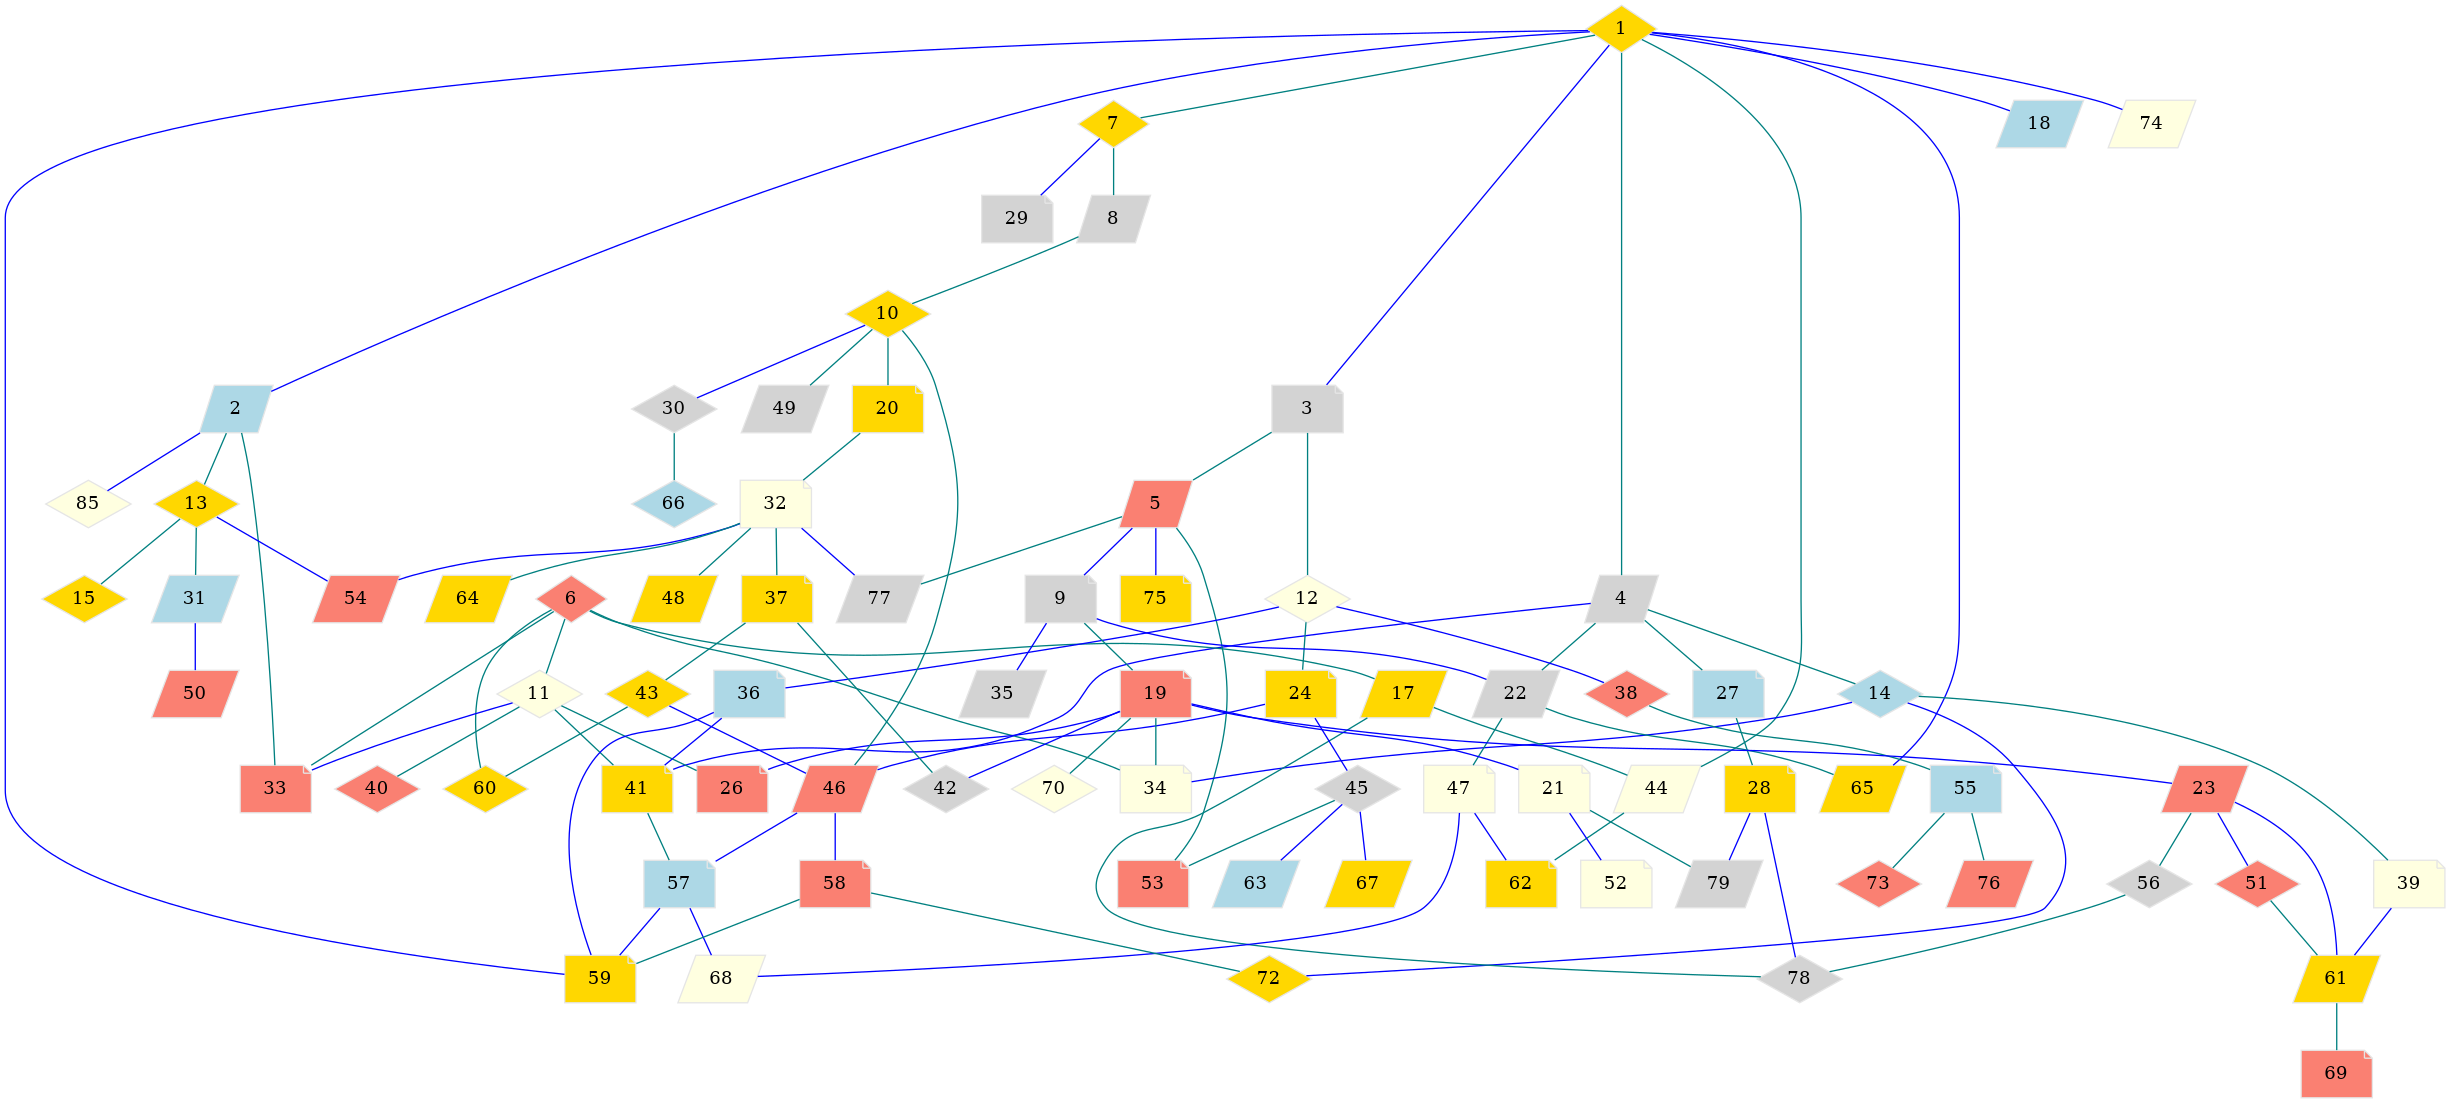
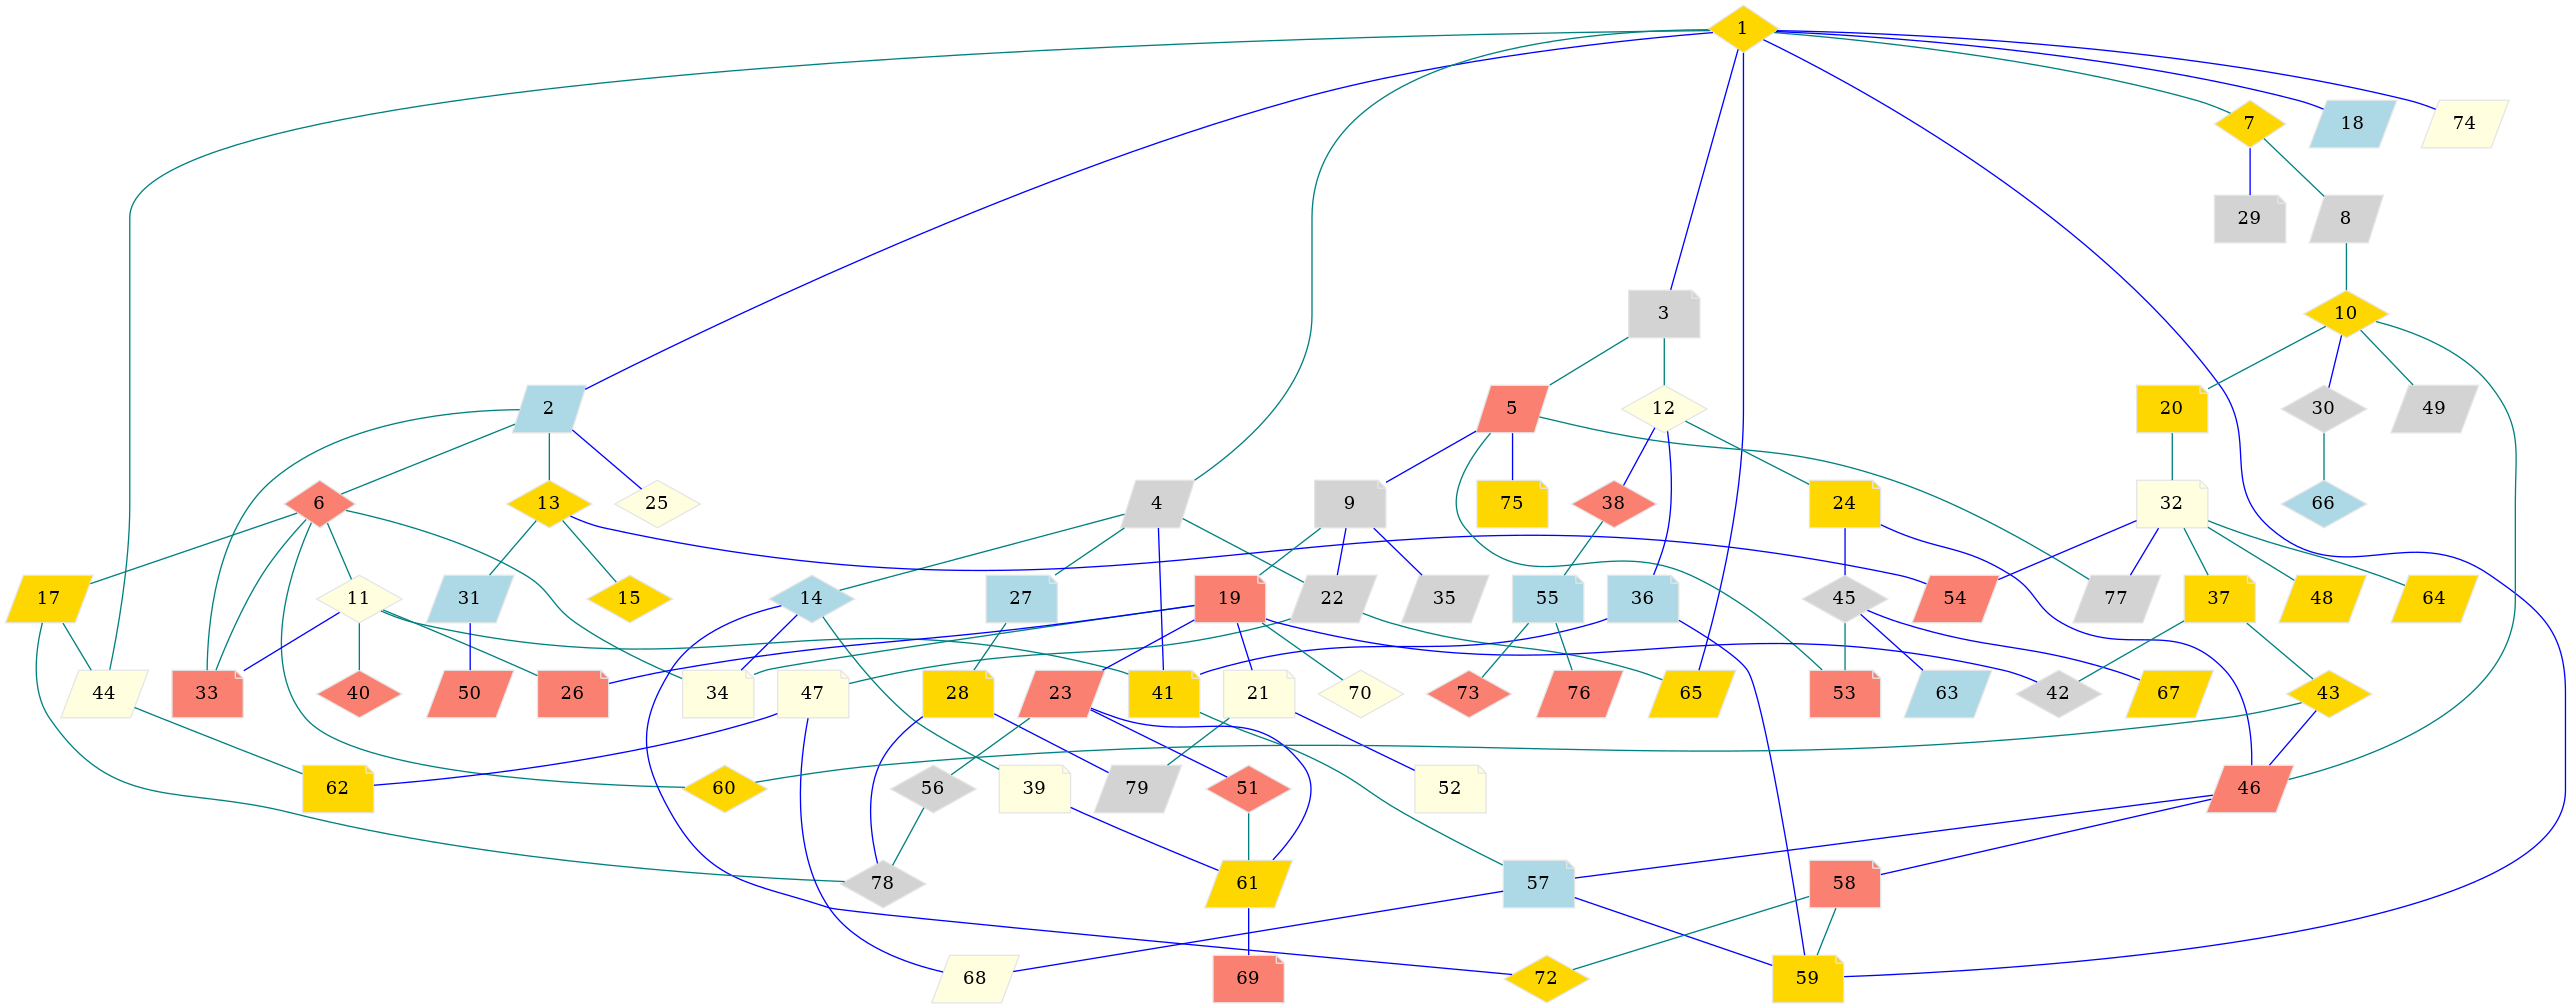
edge "2" -- "6": added
node "85": label "85" -> "25"
edge "61" -- "69": color teal -> blue
